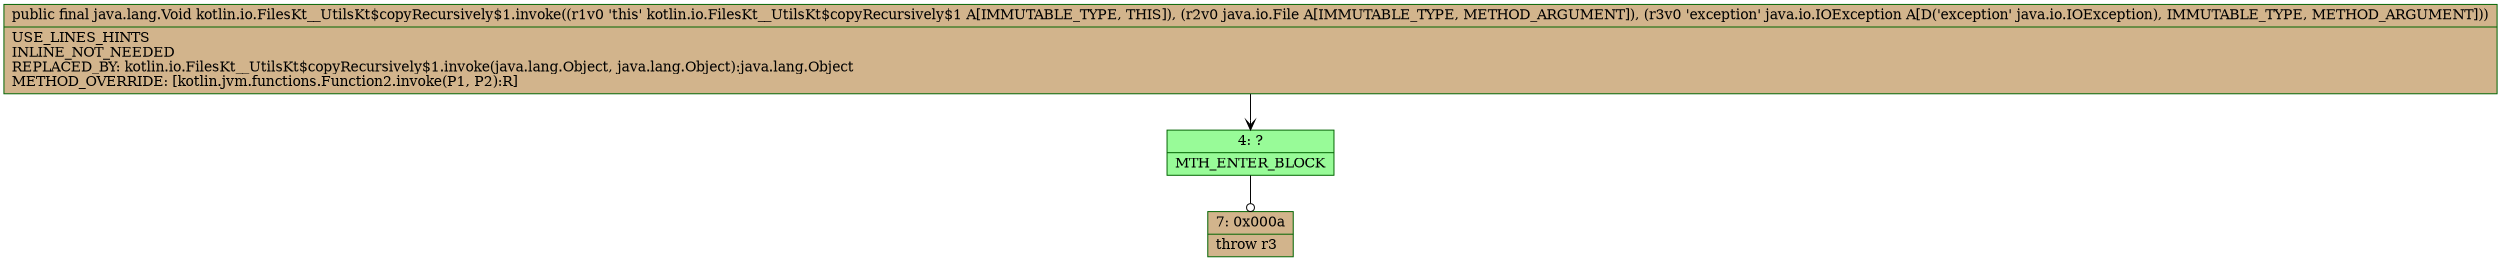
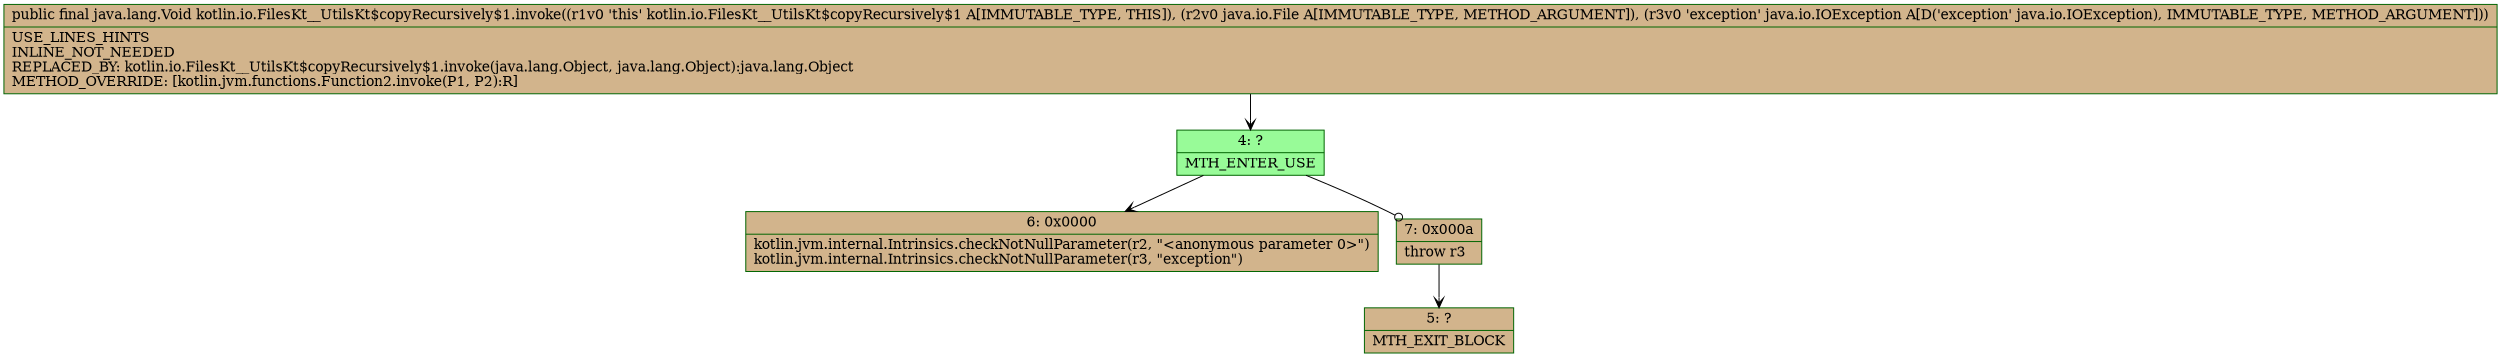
node "4: ?": text "MTH_ENTER_BLOCK" -> "MTH_ENTER_USE"
node "6: 0x0000": added
node "5: ?": added
